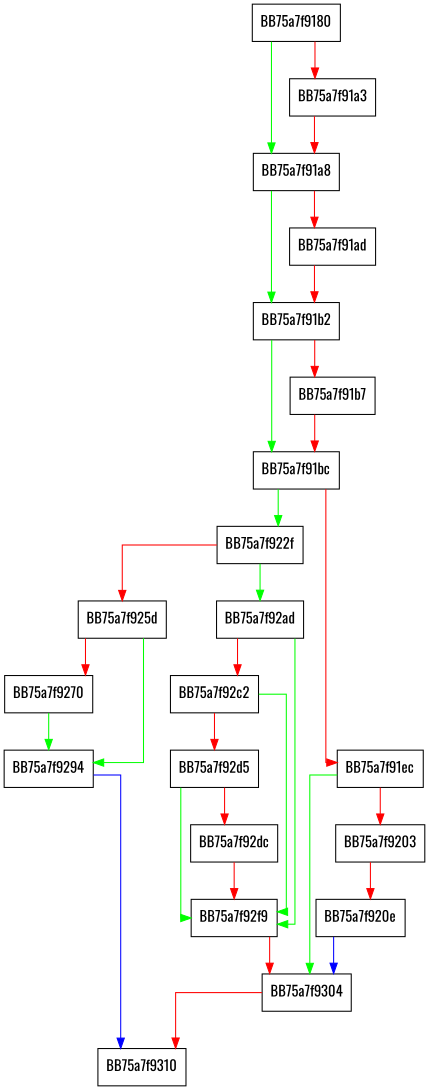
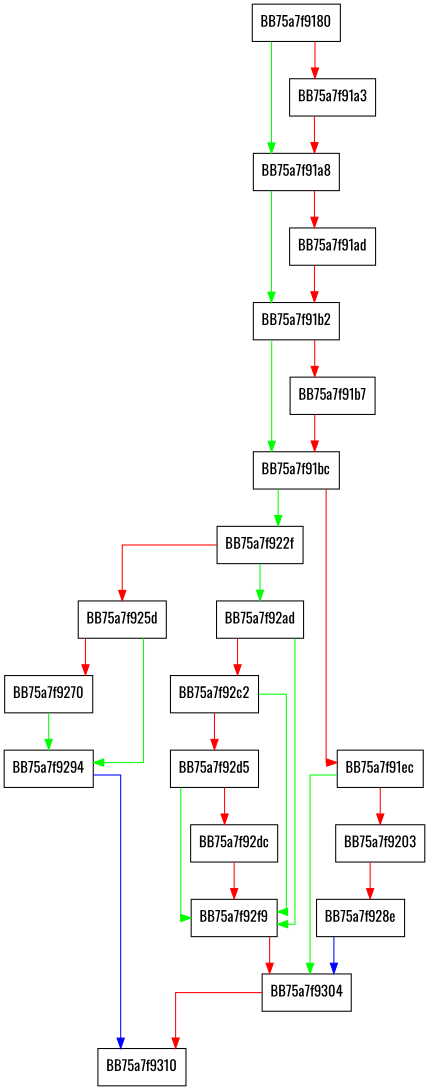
node "BB75a7f920e": label "BB75a7f920e" -> "BB75a7f928e"
